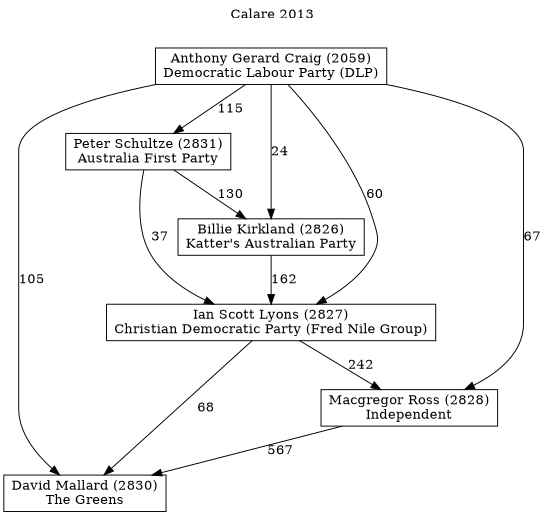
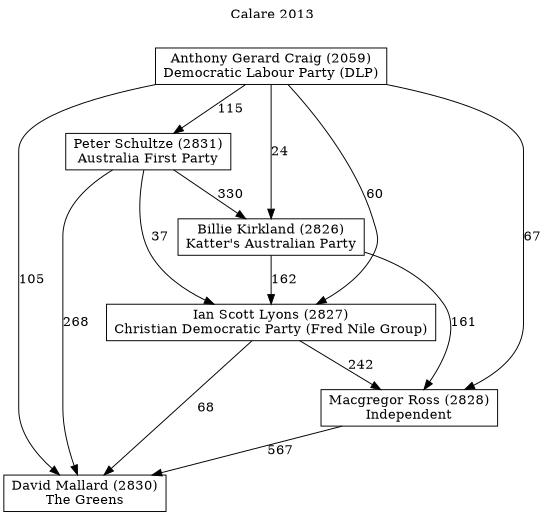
edge "Peter Schultze (2831) Australia First Party" -> "Billie Kirkland (2826) Katter's Australian Party": label "130" -> "330"
edge "Billie Kirkland (2826) Katter's Australian Party" -> "Macgregor Ross (2828) Independent": added, label "161"
edge "Peter Schultze (2831) Australia First Party" -> "David Mallard (2830) The Greens": added, label "268"
